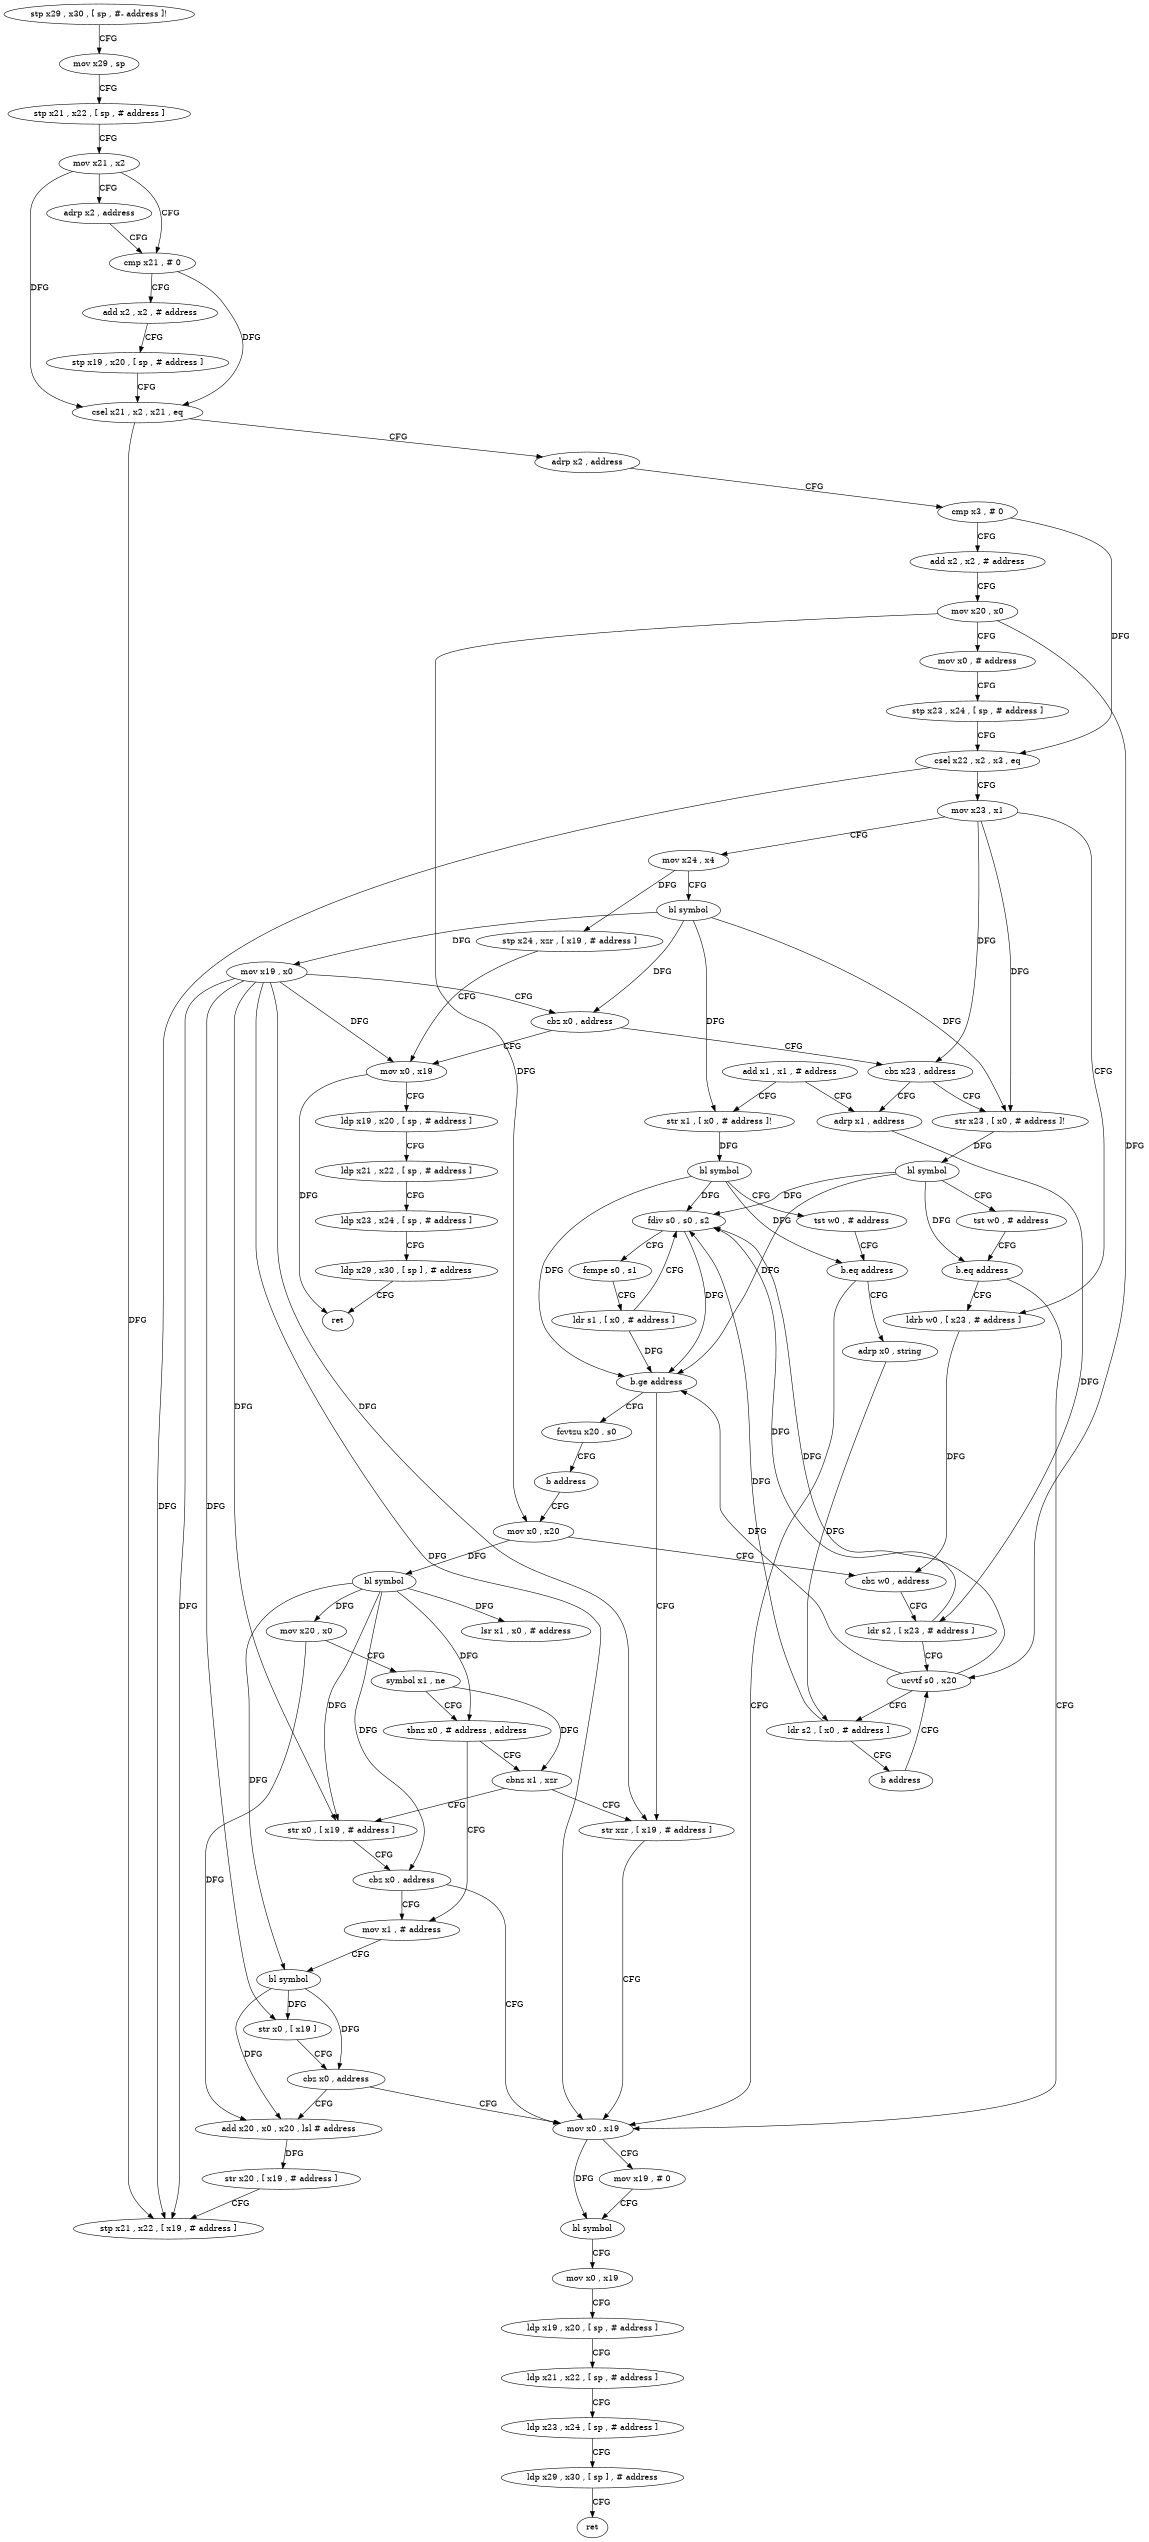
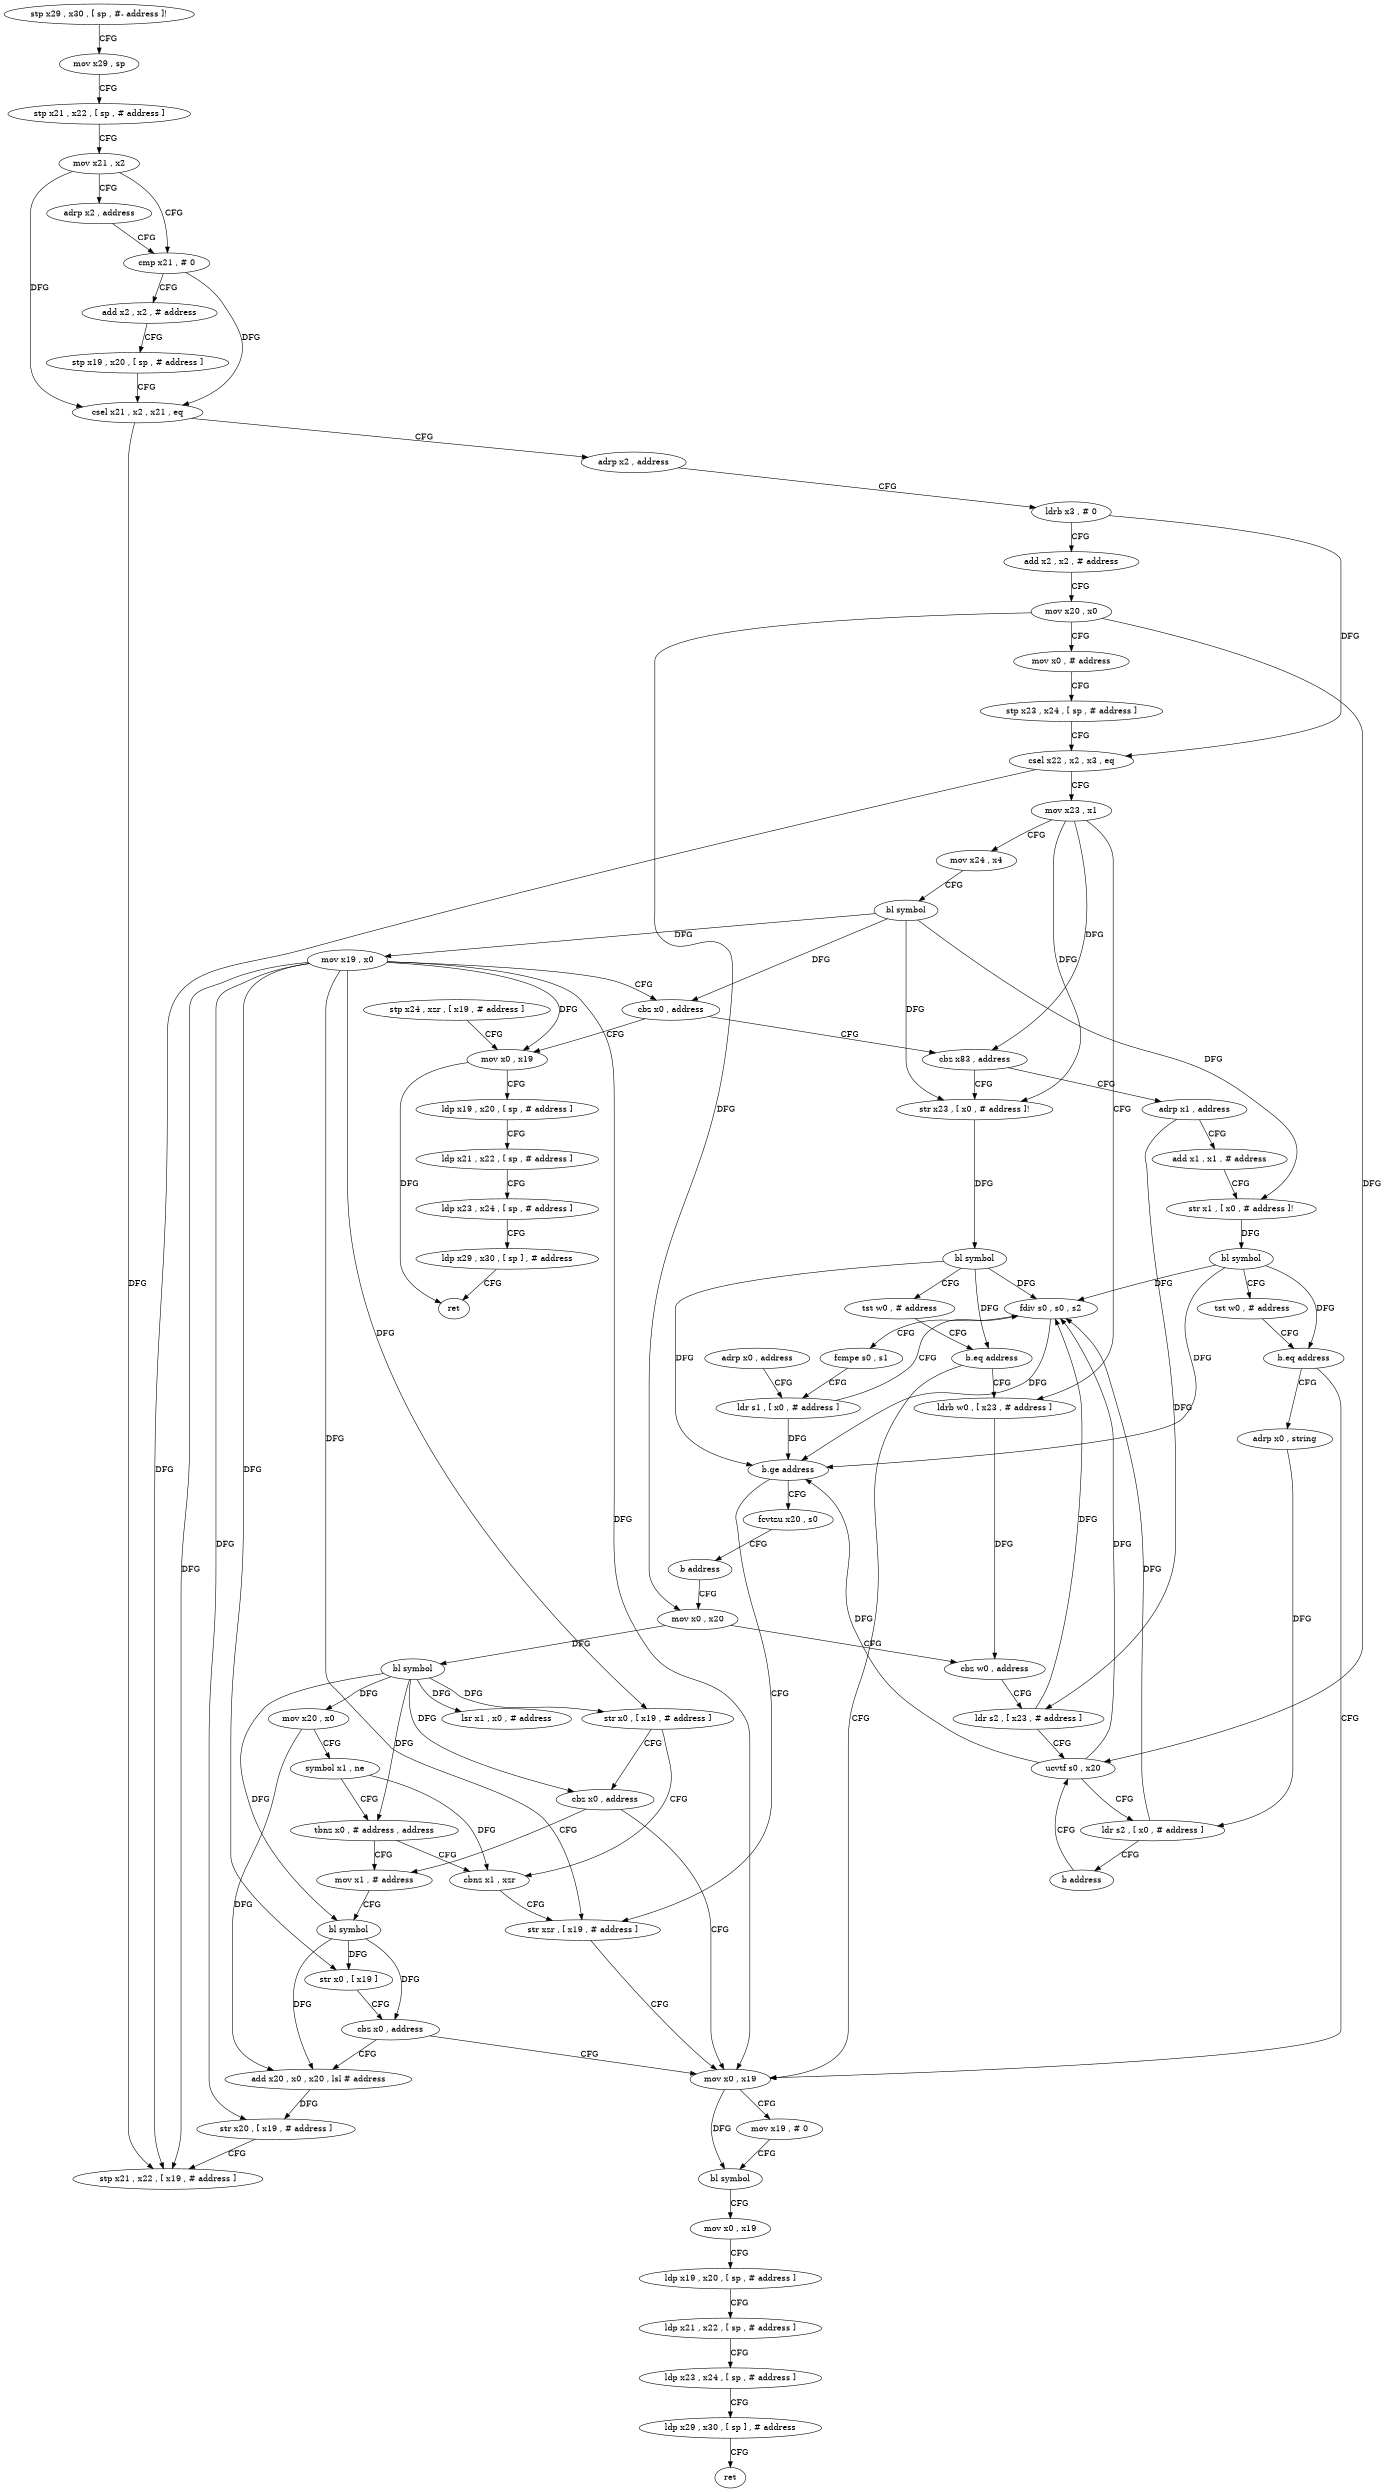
node "cmp x3 , # 0": label "cmp x3 , # 0" -> "ldrb x3 , # 0"
edge "mov x24 , x4" -> "stp x24 , xzr , [ x19 , # address ]": removed, label "DFG"
node "cbz x23 , address": label "cbz x23 , address" -> "cbz x83 , address"
edge "add x1 , x1 , # address" -> "adrp x1 , address": reversed
node "adrp x0 , address": added
edge "mov x19 , x0" -> "str x20 , [ x19 , # address ]": added, label "DFG"
edge "cbnz x1 , xzr" -> "str x0 , [ x19 , # address ]": reversed
